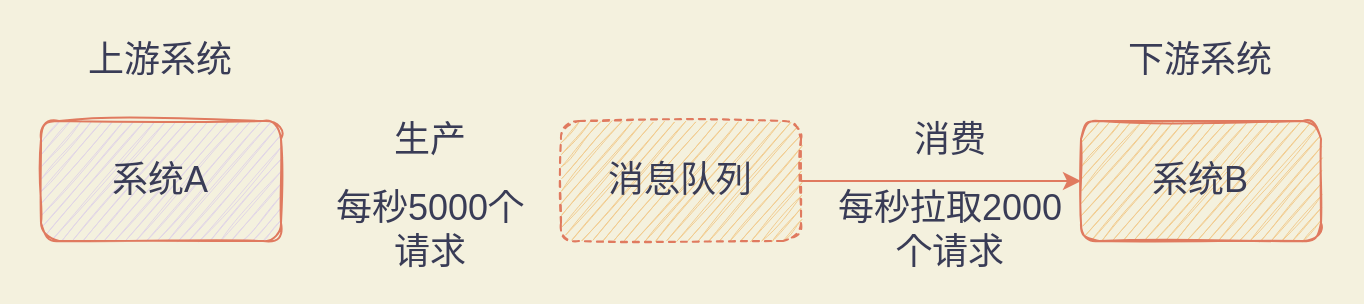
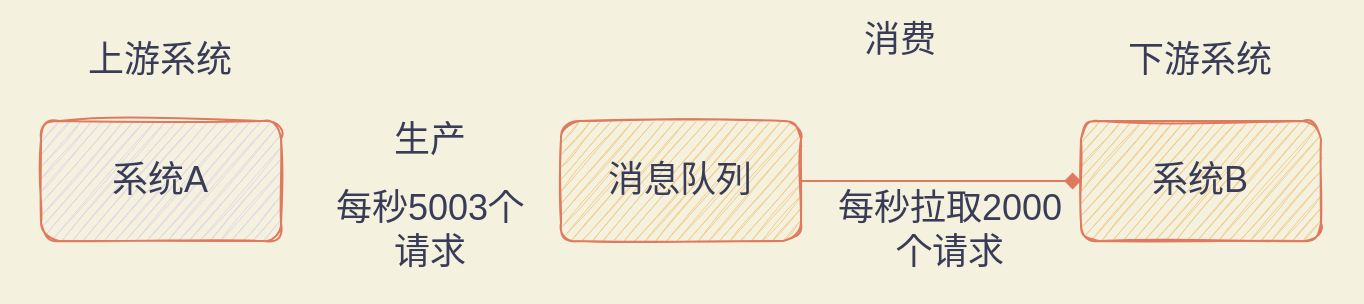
node "消费": moved (951, 141) -> (901, 41)
node "消息队列": style dashed -> solid
edge "消息队列" -> "系统B": arrowhead classic -> diamond
node "每秒5000个请求": label "每秒5000个请求" -> "每秒5003个请求"
